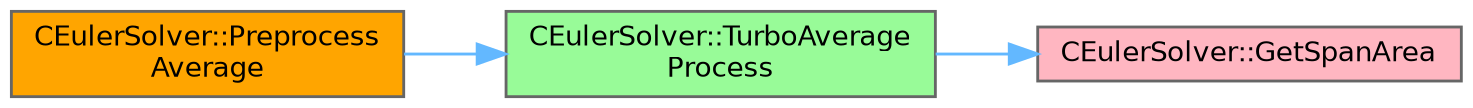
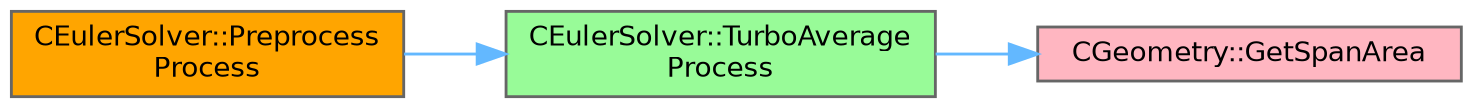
node "CEulerSolver::Preprocess Average": label "CEulerSolver::Preprocess Average" -> "CEulerSolver::Preprocess Process"
node "CEulerSolver::GetSpanArea": label "CEulerSolver::GetSpanArea" -> "CGeometry::GetSpanArea"
